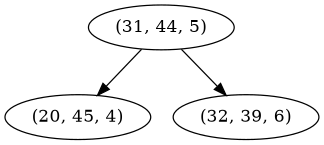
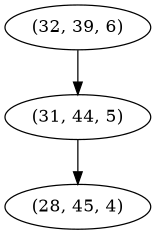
edge "(31, 44, 5)" -> "(32, 39, 6)": reversed
node "(20, 45, 4)": label "(20, 45, 4)" -> "(28, 45, 4)"
